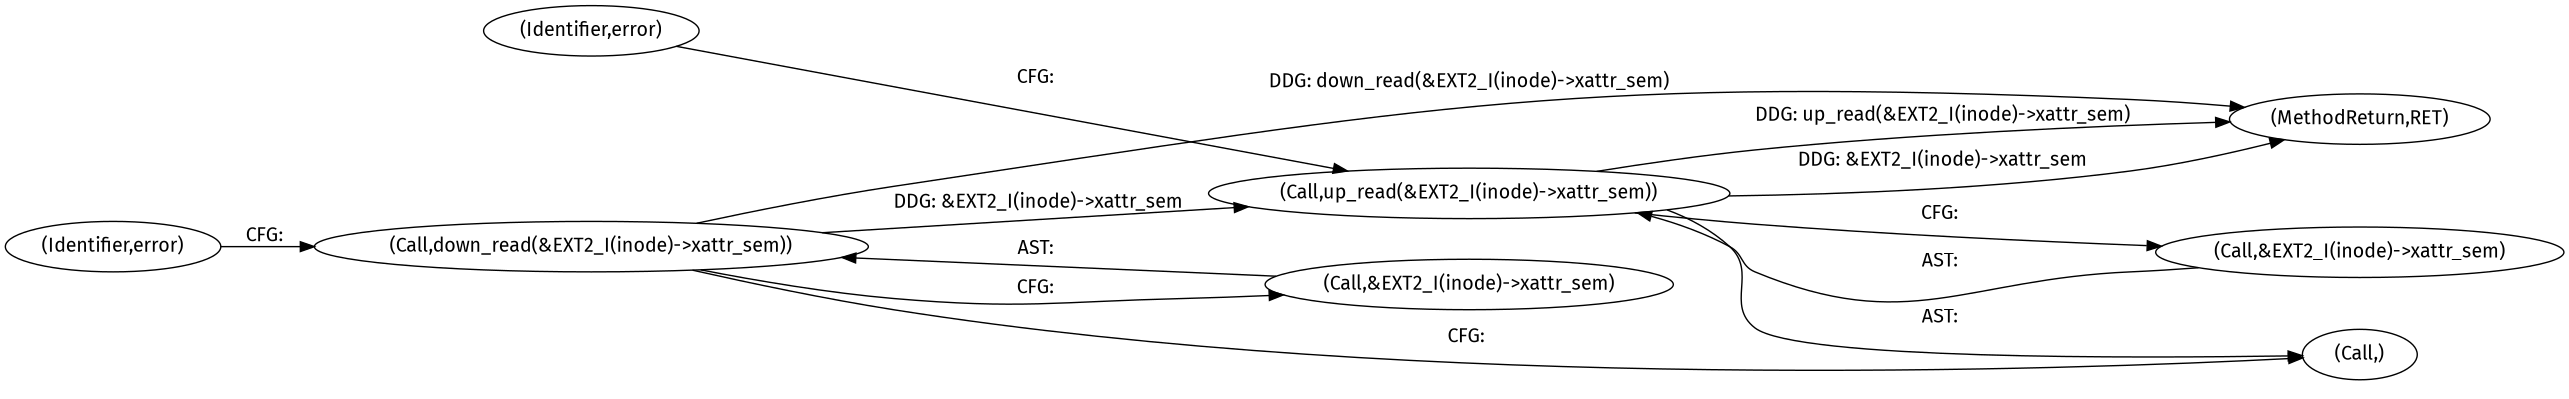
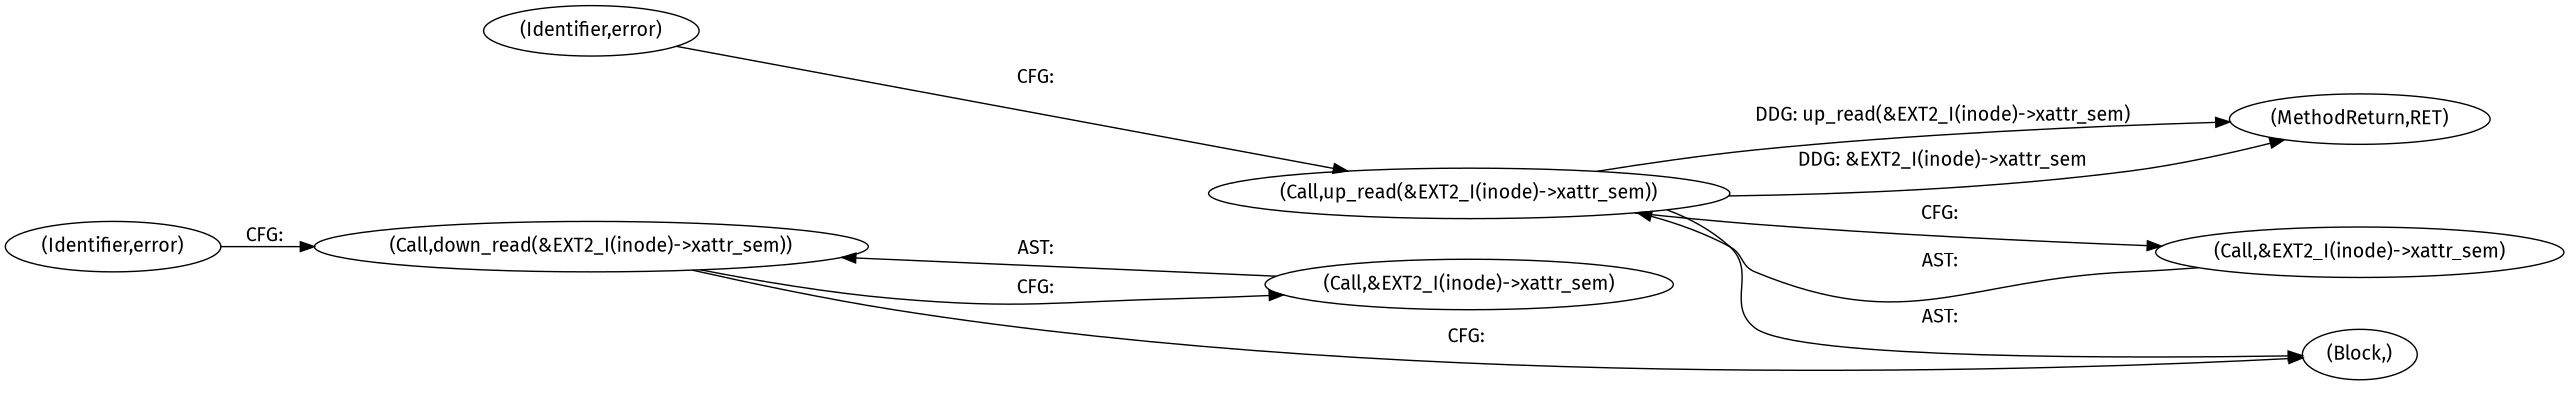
edge "(Call,down_read(&EXT2_I(inode)->xattr_sem))" -> "(MethodReturn,RET)": removed, label "DDG: down_read(&EXT2_I(inode)->xattr_sem)"
edge "(Call,down_read(&EXT2_I(inode)->xattr_sem))" -> "(Call,up_read(&EXT2_I(inode)->xattr_sem))": removed, label "DDG: &EXT2_I(inode)->xattr_sem"
node "(Call,)": label "(Call,)" -> "(Block,)"
